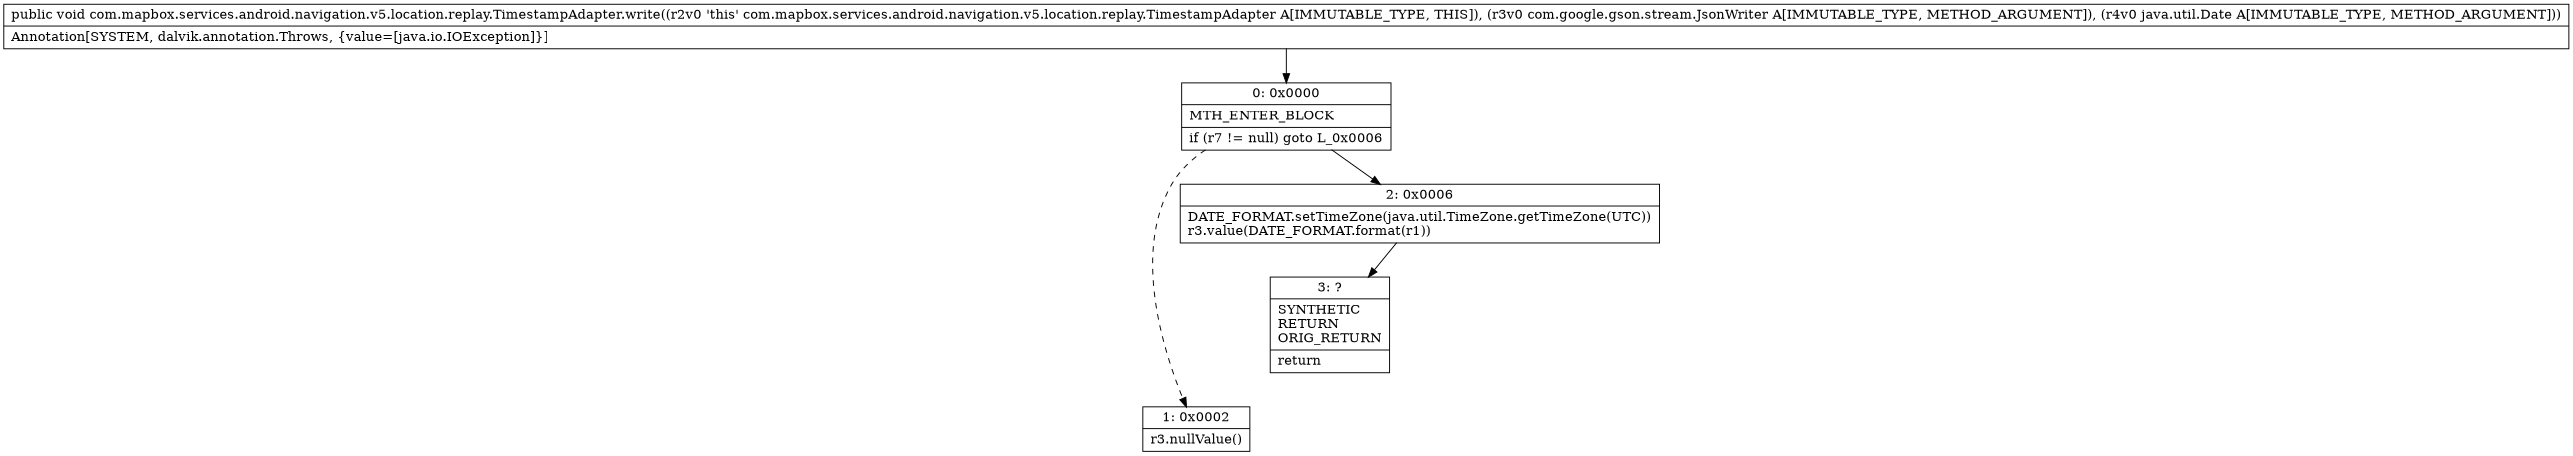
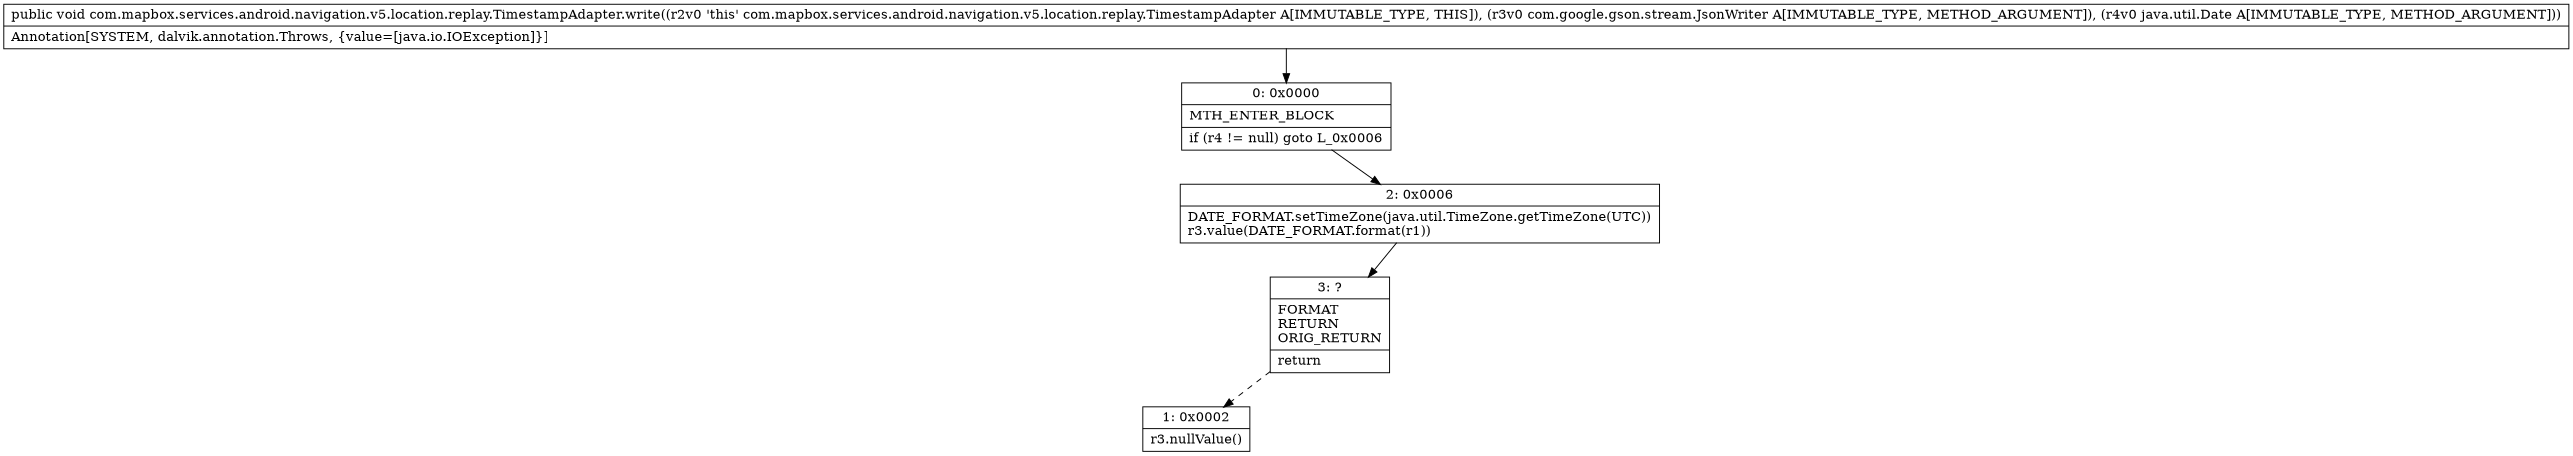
node "0: 0x0000": text "if (r7 != null) goto L_0x0006" -> "if (r4 != null) goto L_0x0006"
edge "0: 0x0000" -> "1: 0x0002": now "3: ?" -> "1: 0x0002"
node "3: ?": text "SYNTHETIC" -> "FORMAT"
